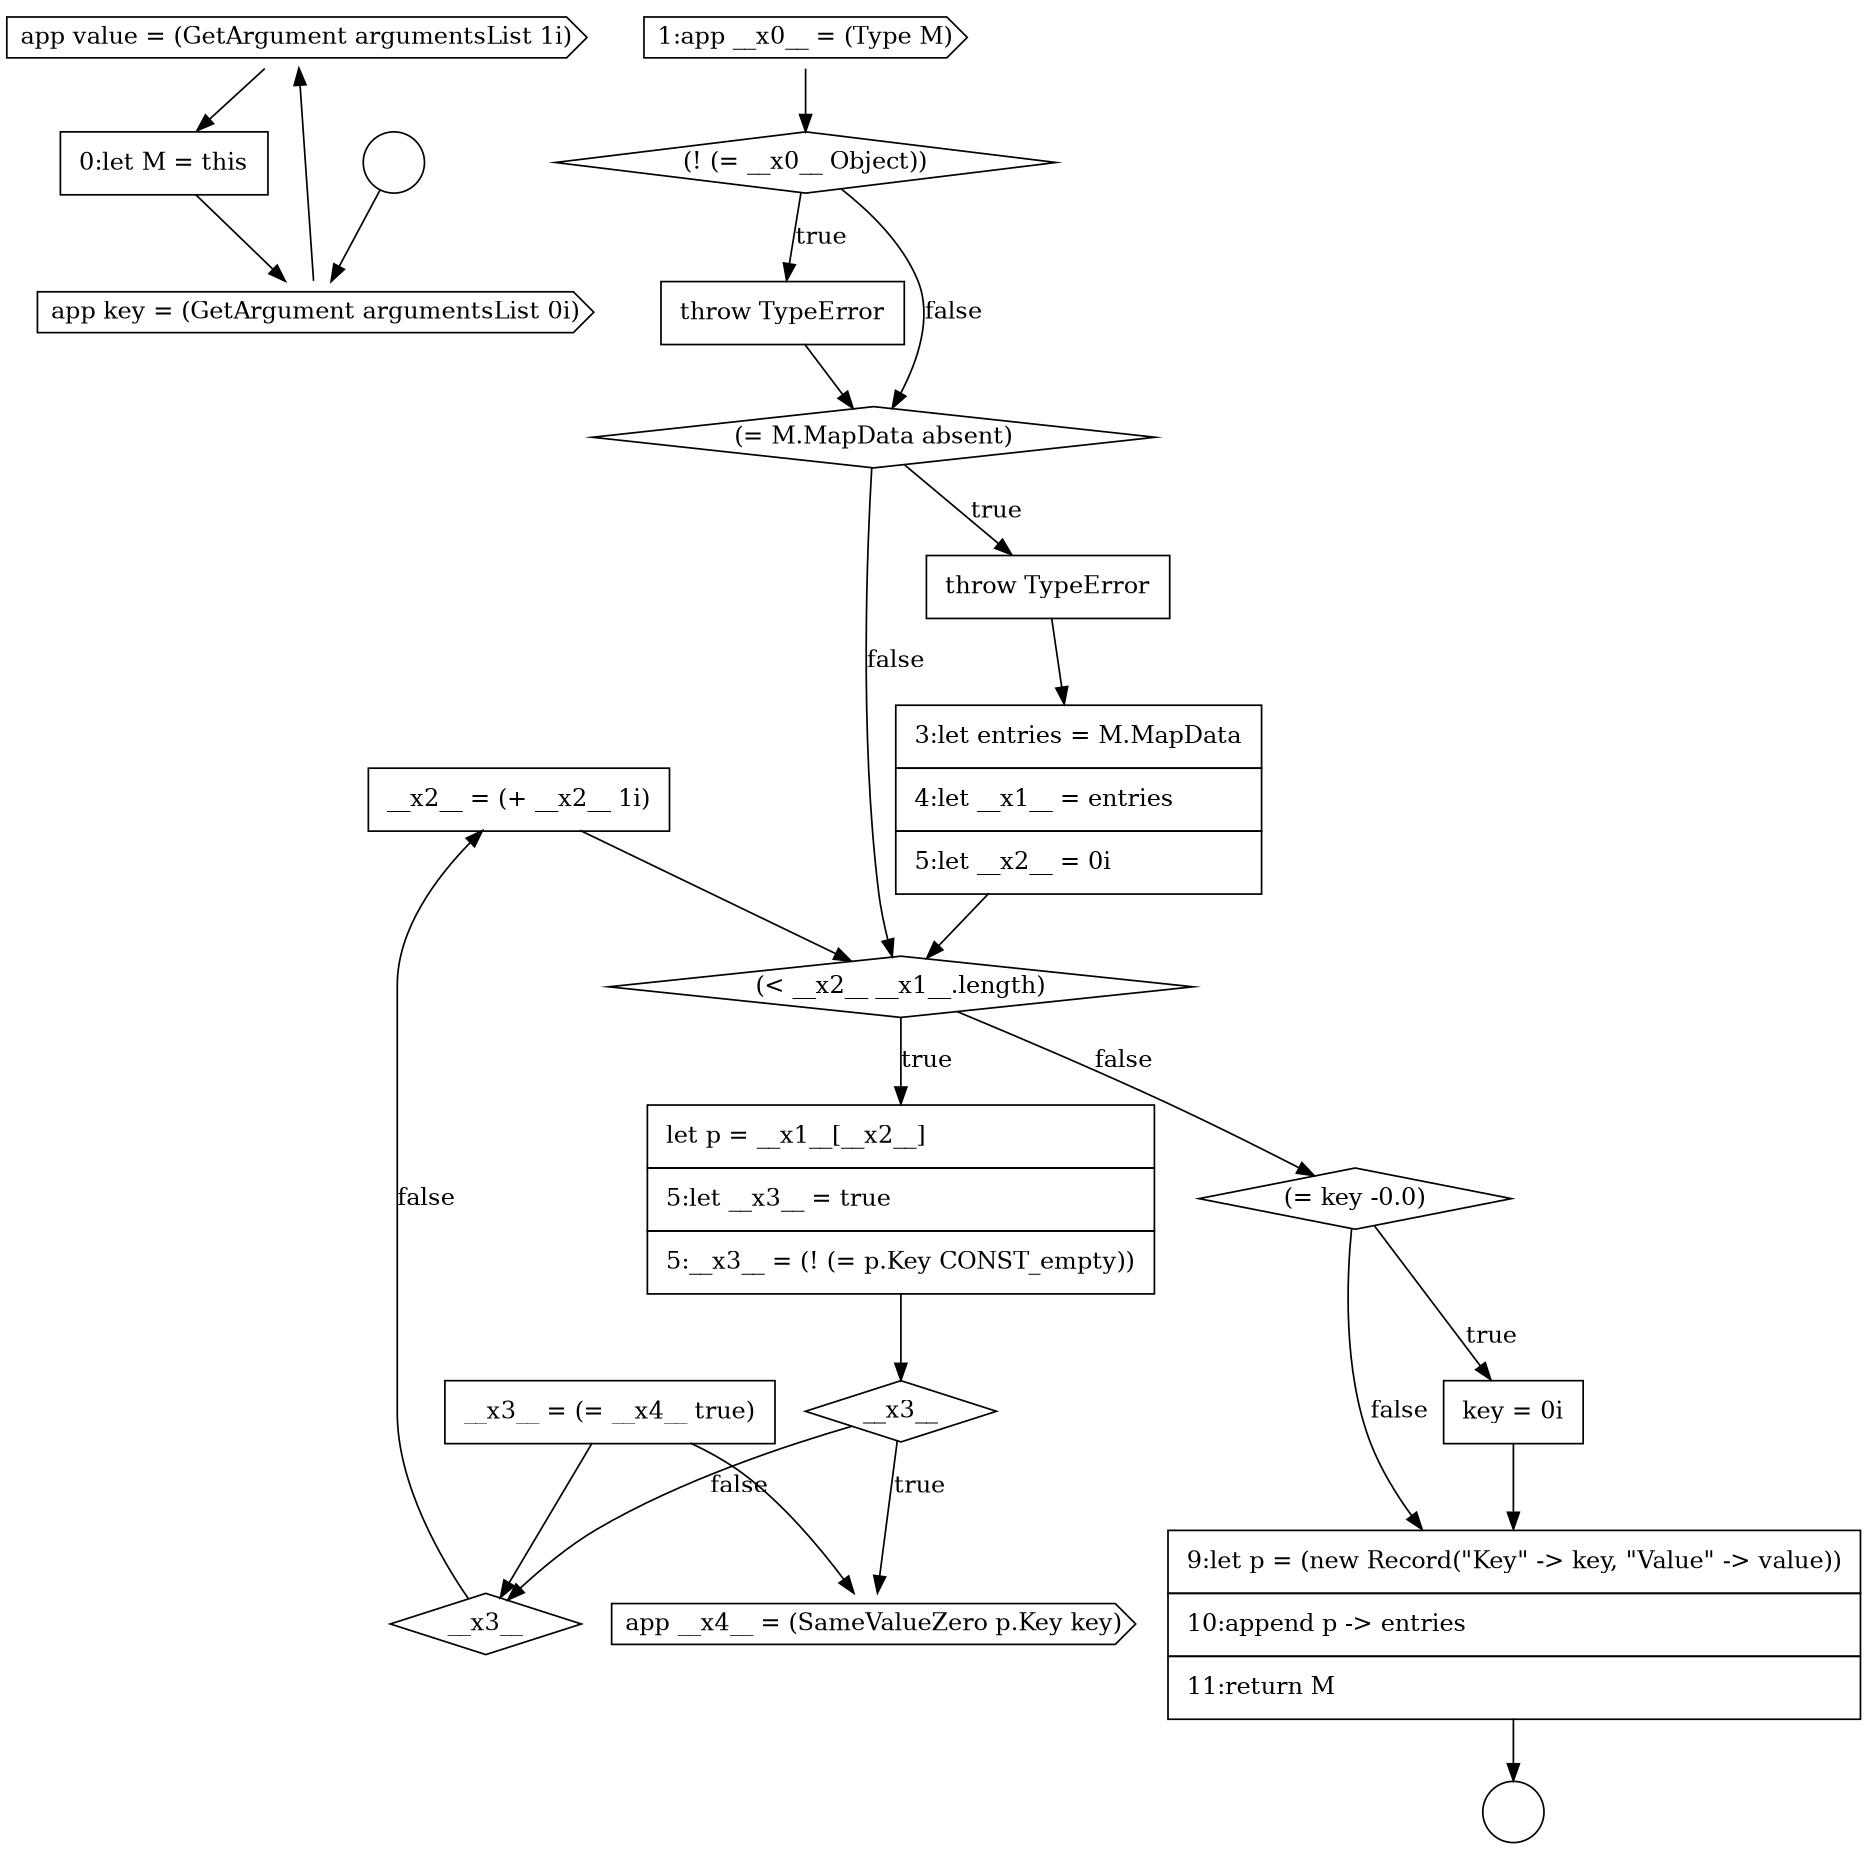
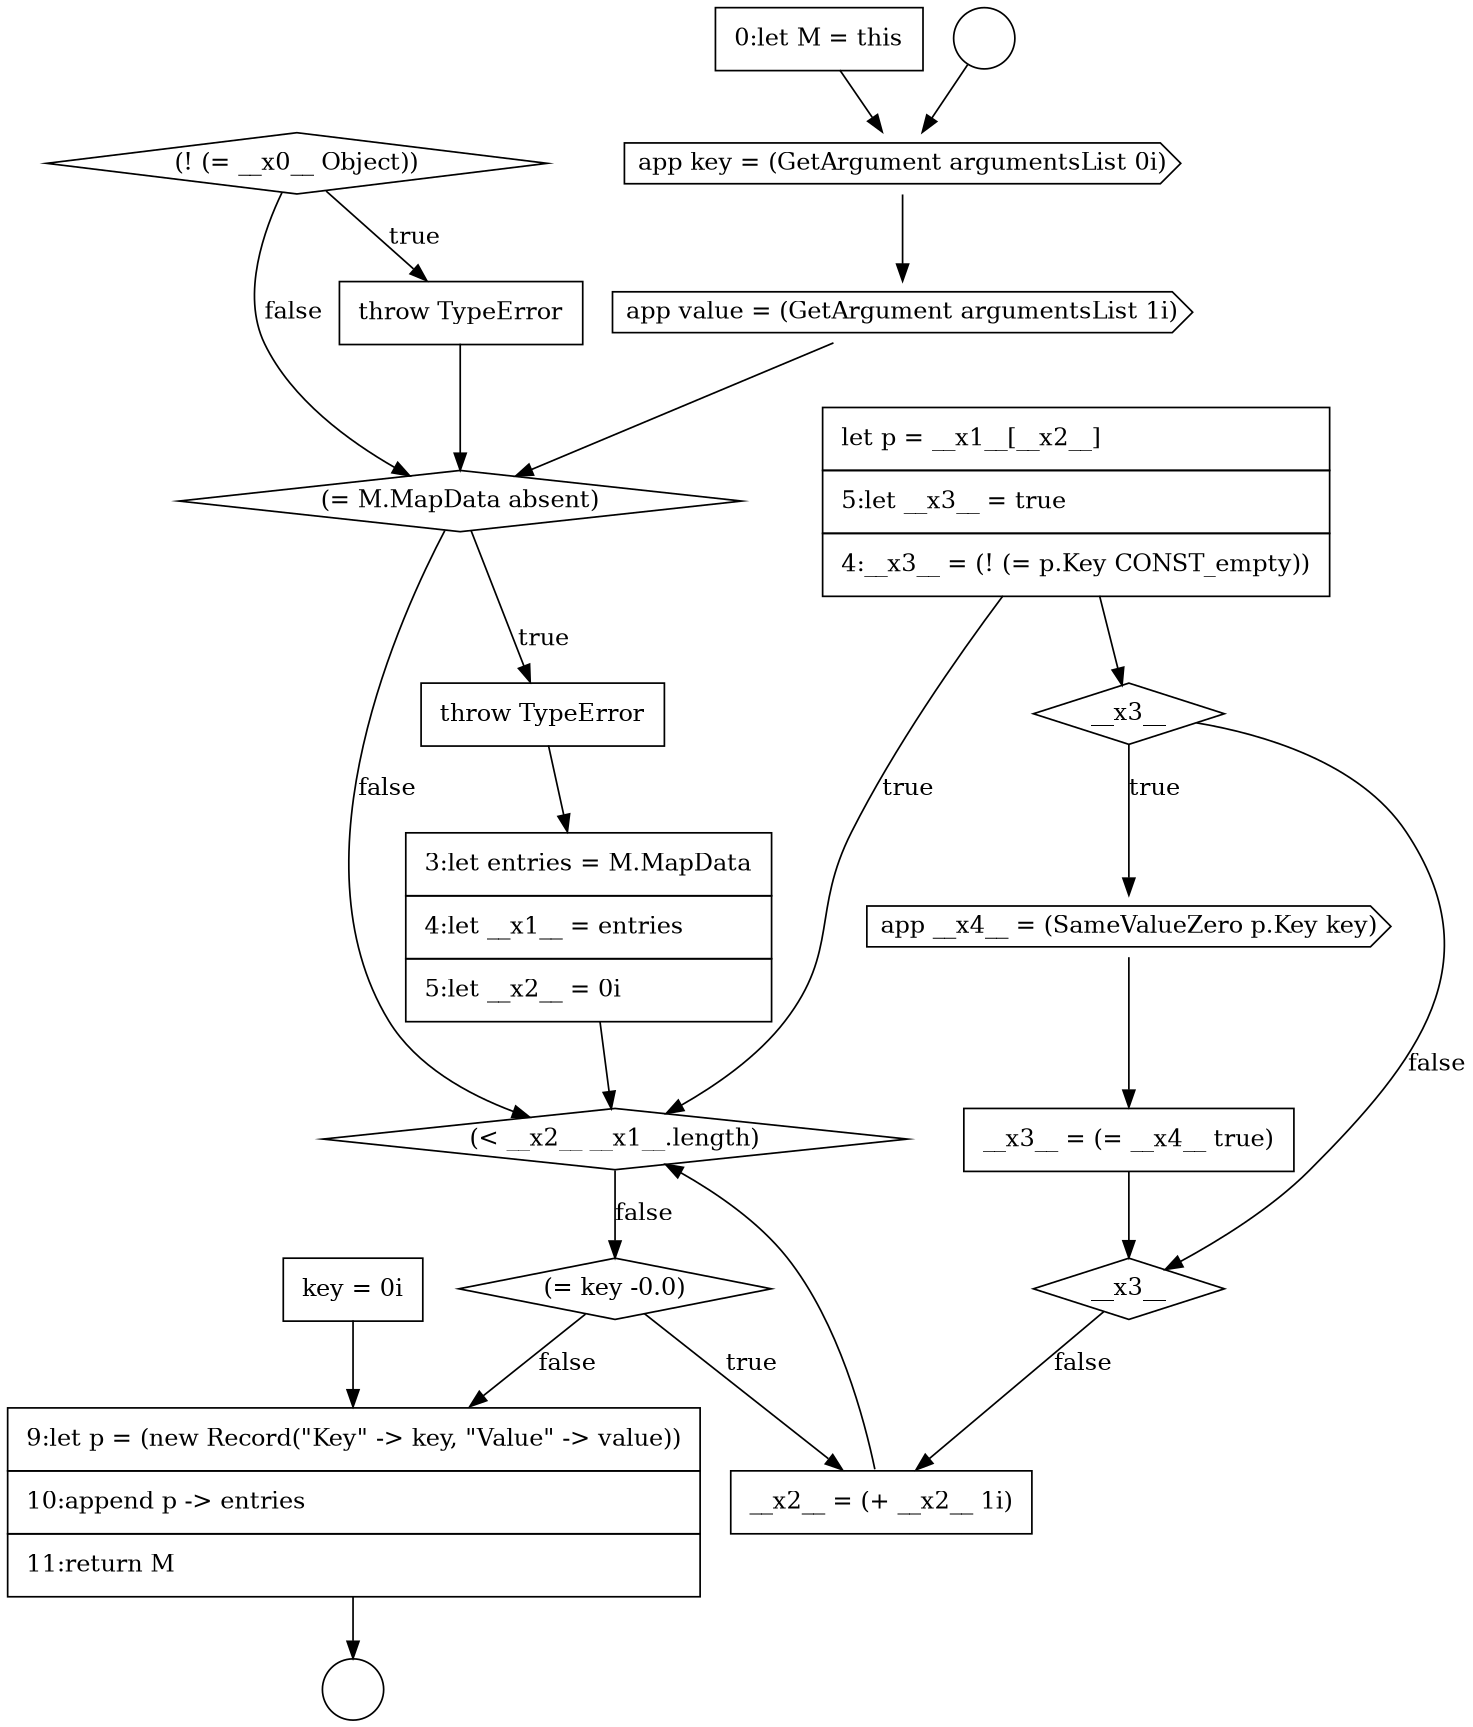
node "1:app __x0__ = (Type M)": removed
edge "app value = (GetArgument argumentsList 1i)" -> "0:let M = this": now "app value = (GetArgument argumentsList 1i)" -> "(= M.MapData absent)"
edge "(< __x2__ __x1__.length)" -> "let p = __x1__[__x2__]": reversed
node "let p = __x1__[__x2__]": text "5:__x3__ = (! (= p.Key CONST_empty))" -> "4:__x3__ = (! (= p.Key CONST_empty))"
edge "(= key -0.0)" -> "key = 0i": now "(= key -0.0)" -> "__x2__ = (+ __x2__ 1i)"
edge "__x3__ = (= __x4__ true)" -> "app __x4__ = (SameValueZero p.Key key)": reversed
